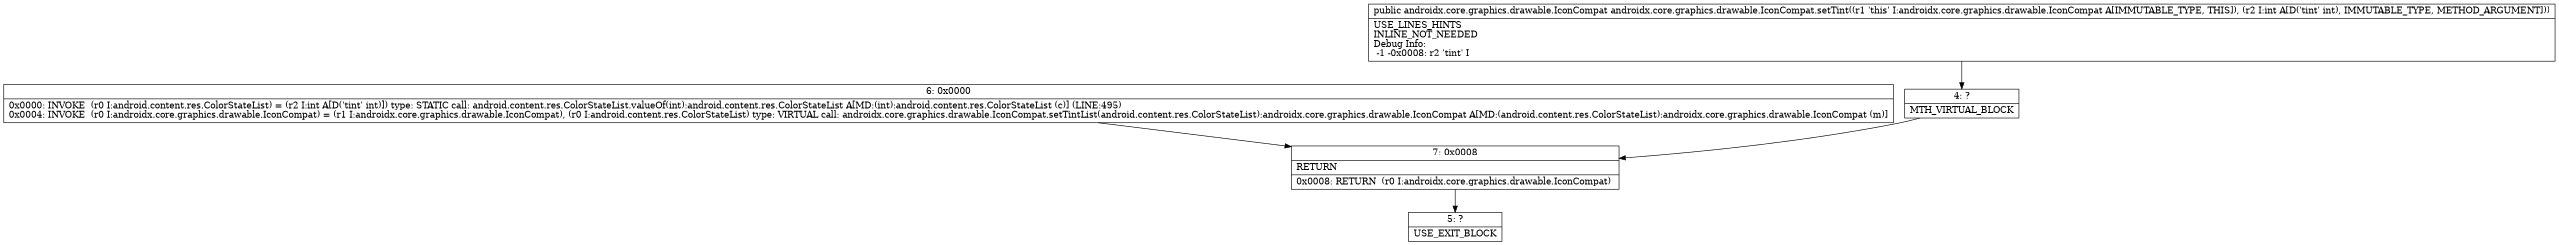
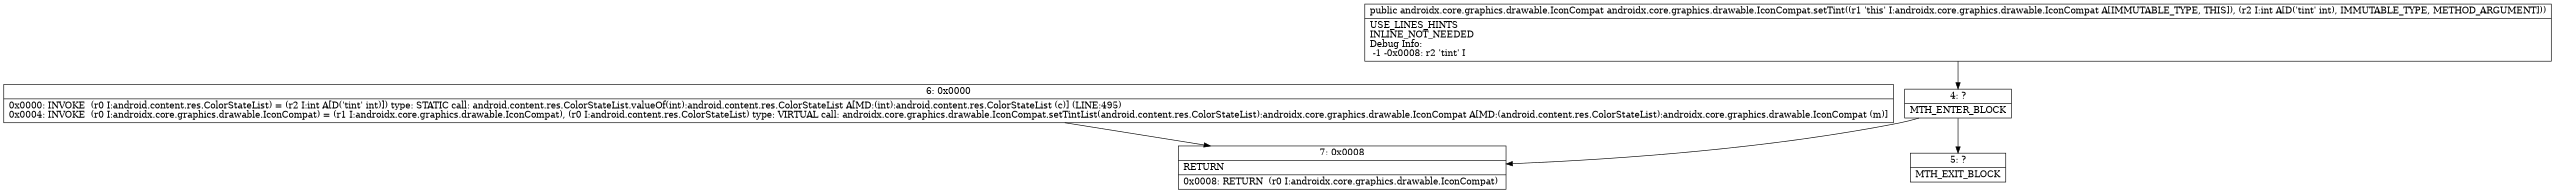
node "4: ?": text "MTH_VIRTUAL_BLOCK" -> "MTH_ENTER_BLOCK"
edge "7: 0x0008" -> "5: ?": now "4: ?" -> "5: ?"
node "5: ?": text "USE_EXIT_BLOCK" -> "MTH_EXIT_BLOCK"
